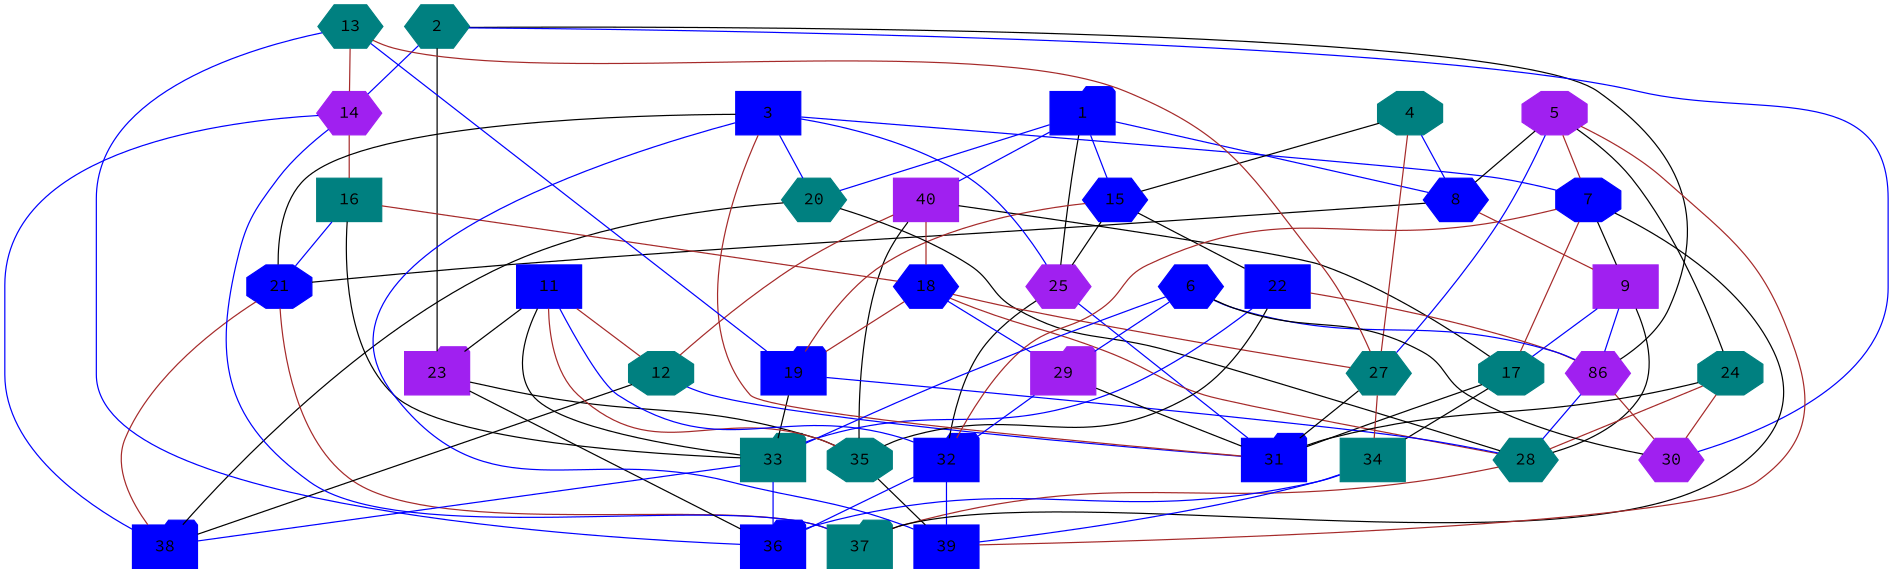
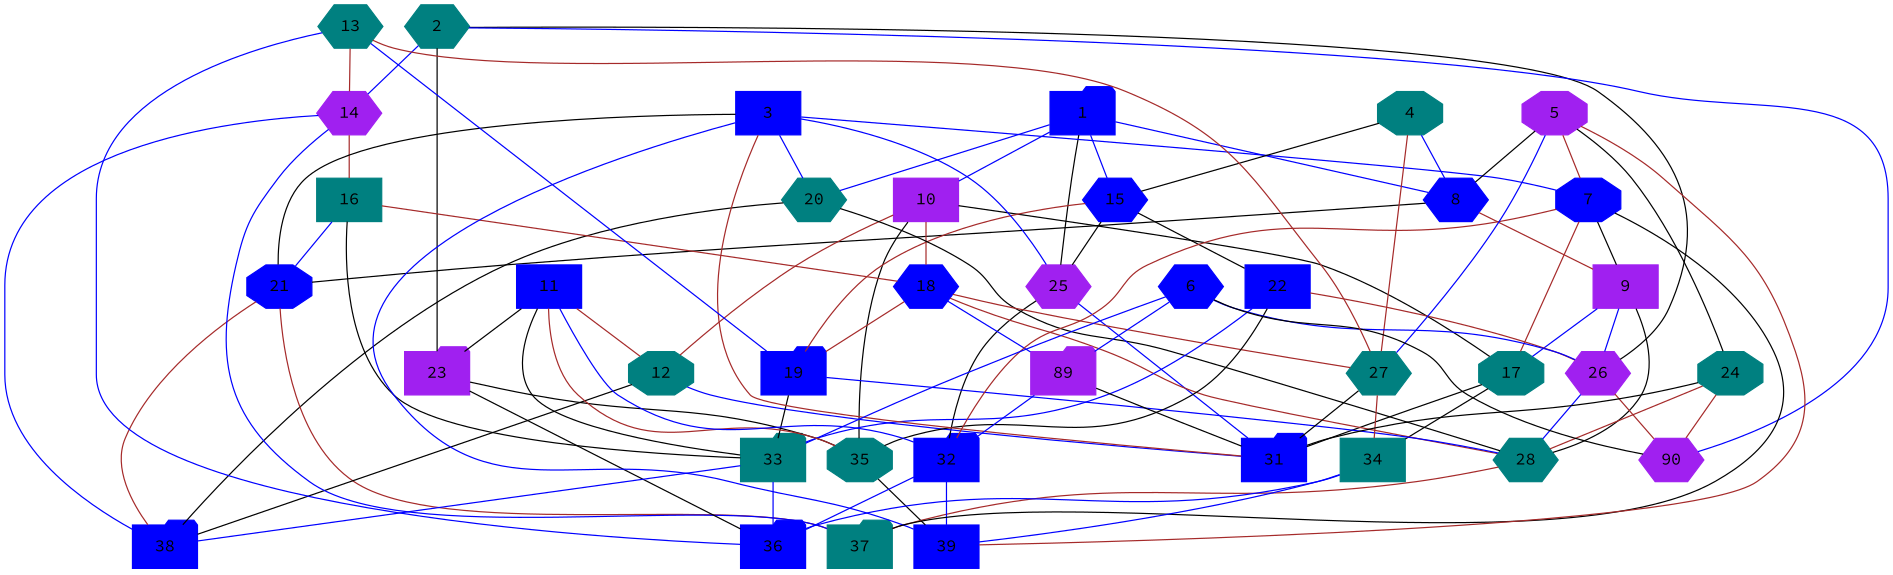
node "40": label "40" -> "10"
node "29": label "29" -> "89"
node "86": label "86" -> "26"
node "30": label "30" -> "90"
